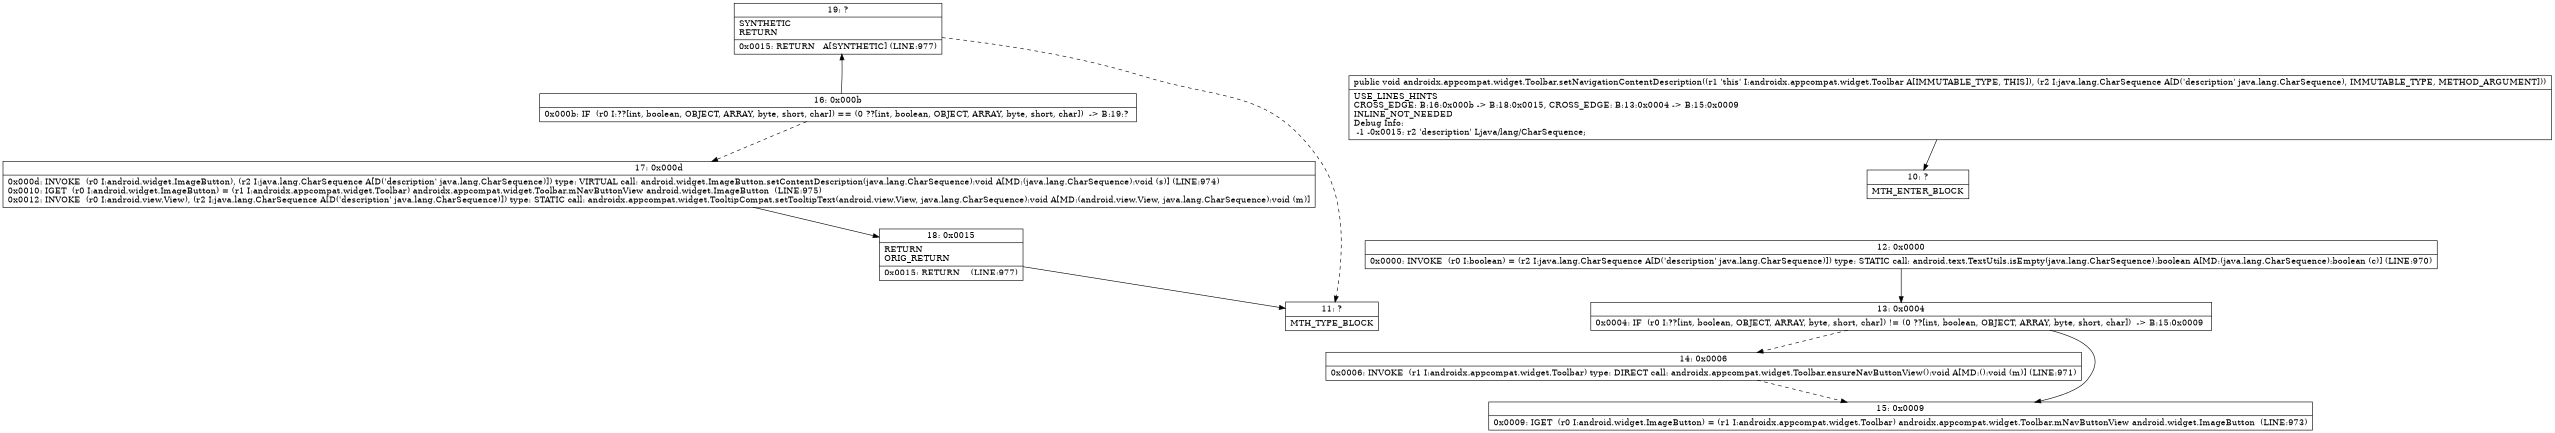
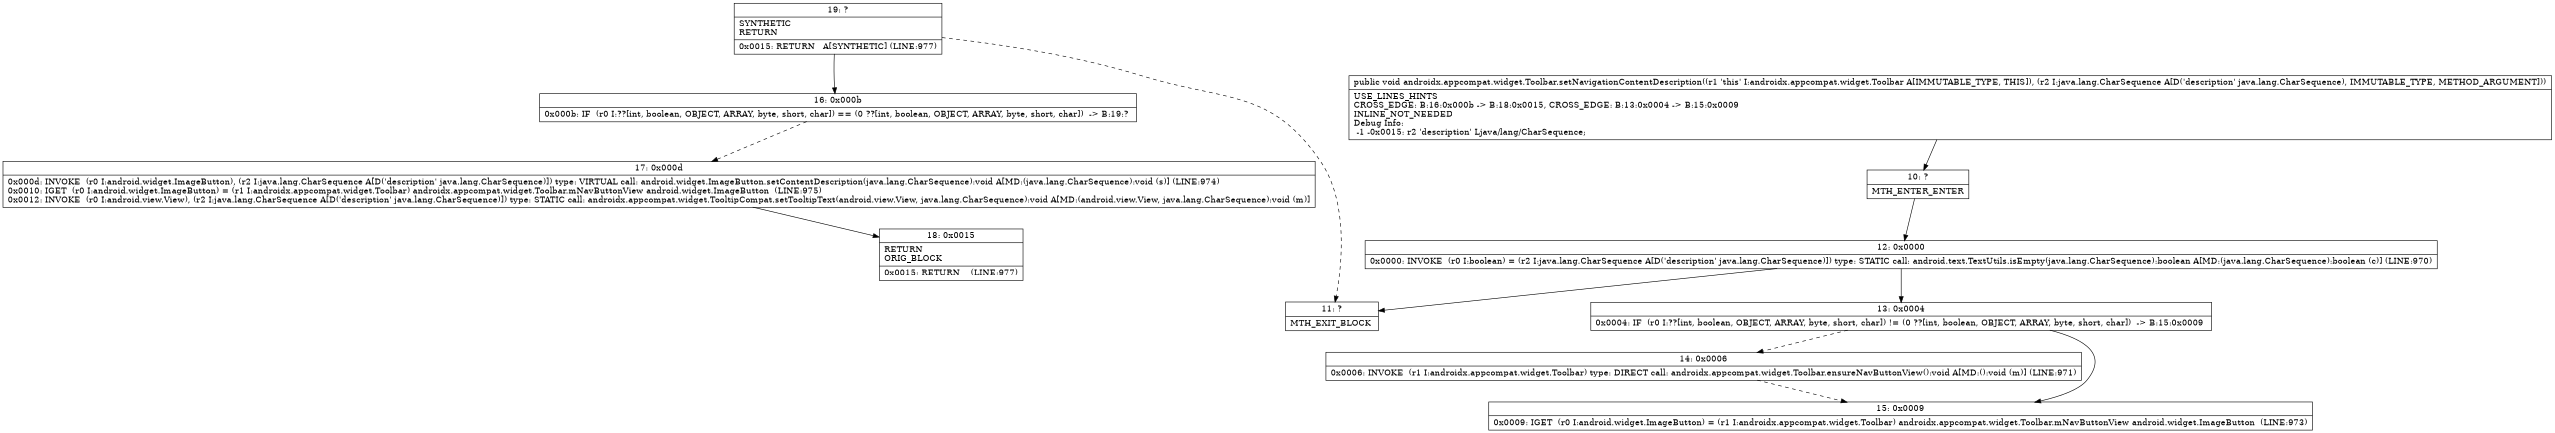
edge "16: 0x000b" -> "19: ?": reversed
node "10: ?": text "MTH_ENTER_BLOCK" -> "MTH_ENTER_ENTER"
edge "10: ?" -> "12: 0x0000": added
node "18: 0x0015": text "ORIG_RETURN" -> "ORIG_BLOCK"
edge "18: 0x0015" -> "11: ?": now "12: 0x0000" -> "11: ?"
node "11: ?": text "MTH_TYPE_BLOCK" -> "MTH_EXIT_BLOCK"
